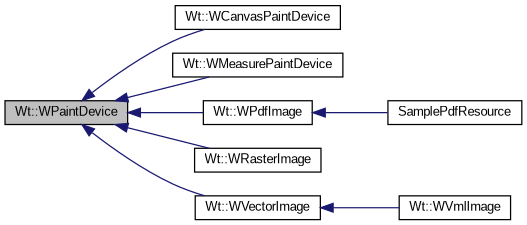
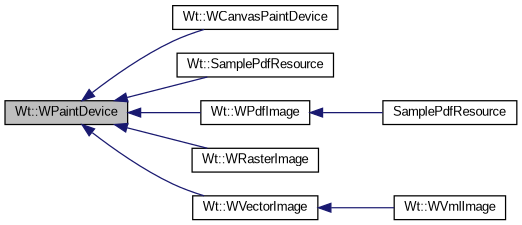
node "Wt::WMeasurePaintDevice": label "Wt::WMeasurePaintDevice" -> "Wt::SamplePdfResource"
